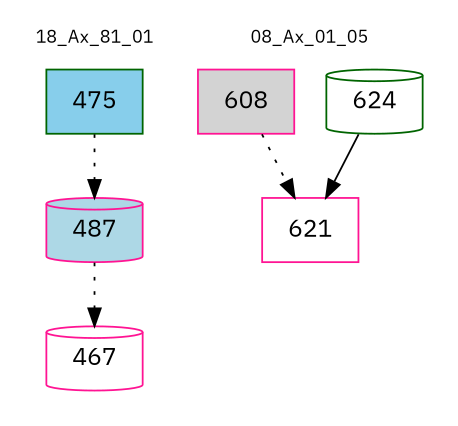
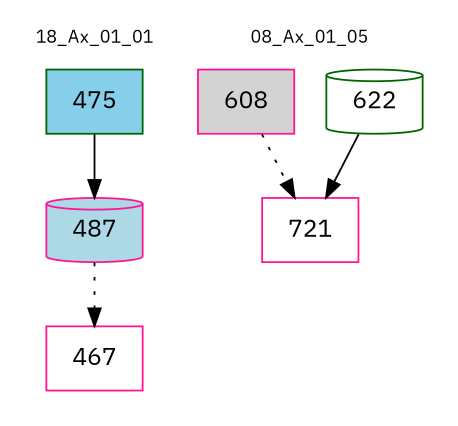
cluster "18_Ax_81_01": label "18_Ax_81_01" -> "18_Ax_01_01"
node "624": label "624" -> "622"
edge "475" -> "487": style dotted -> solid
node "621": label "621" -> "721"
node "467": shape cylinder -> box
